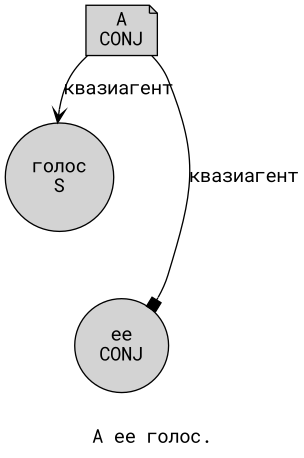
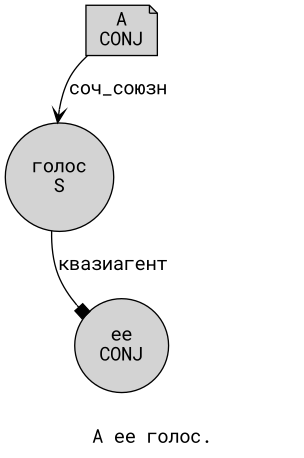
edge "А CONJ" -> "голос S": label "квазиагент" -> "соч_союзн"
edge "А CONJ" -> "ее CONJ": now "голос S" -> "ее CONJ"
